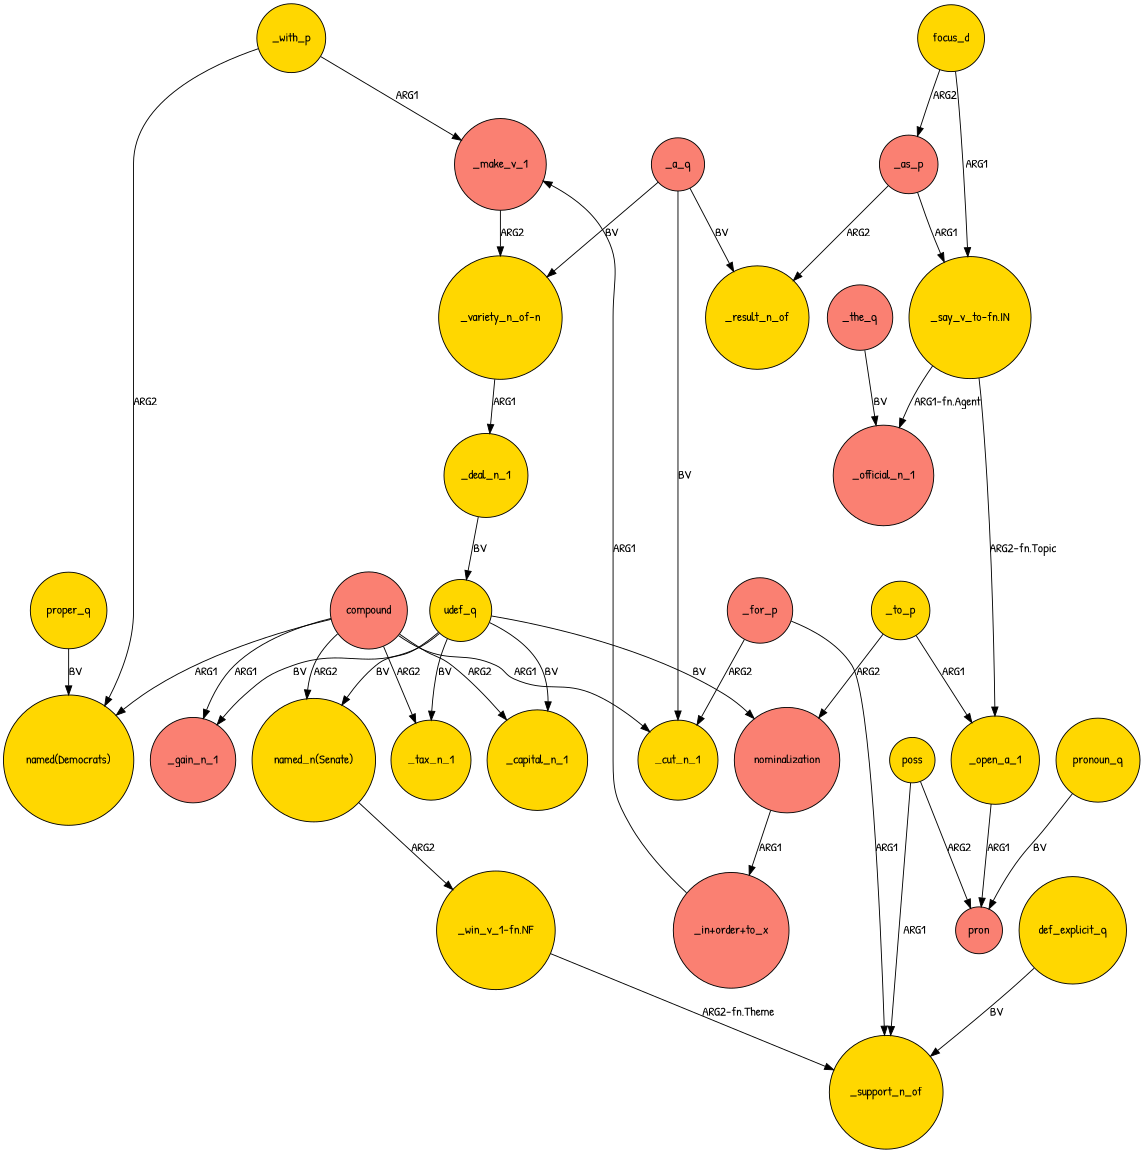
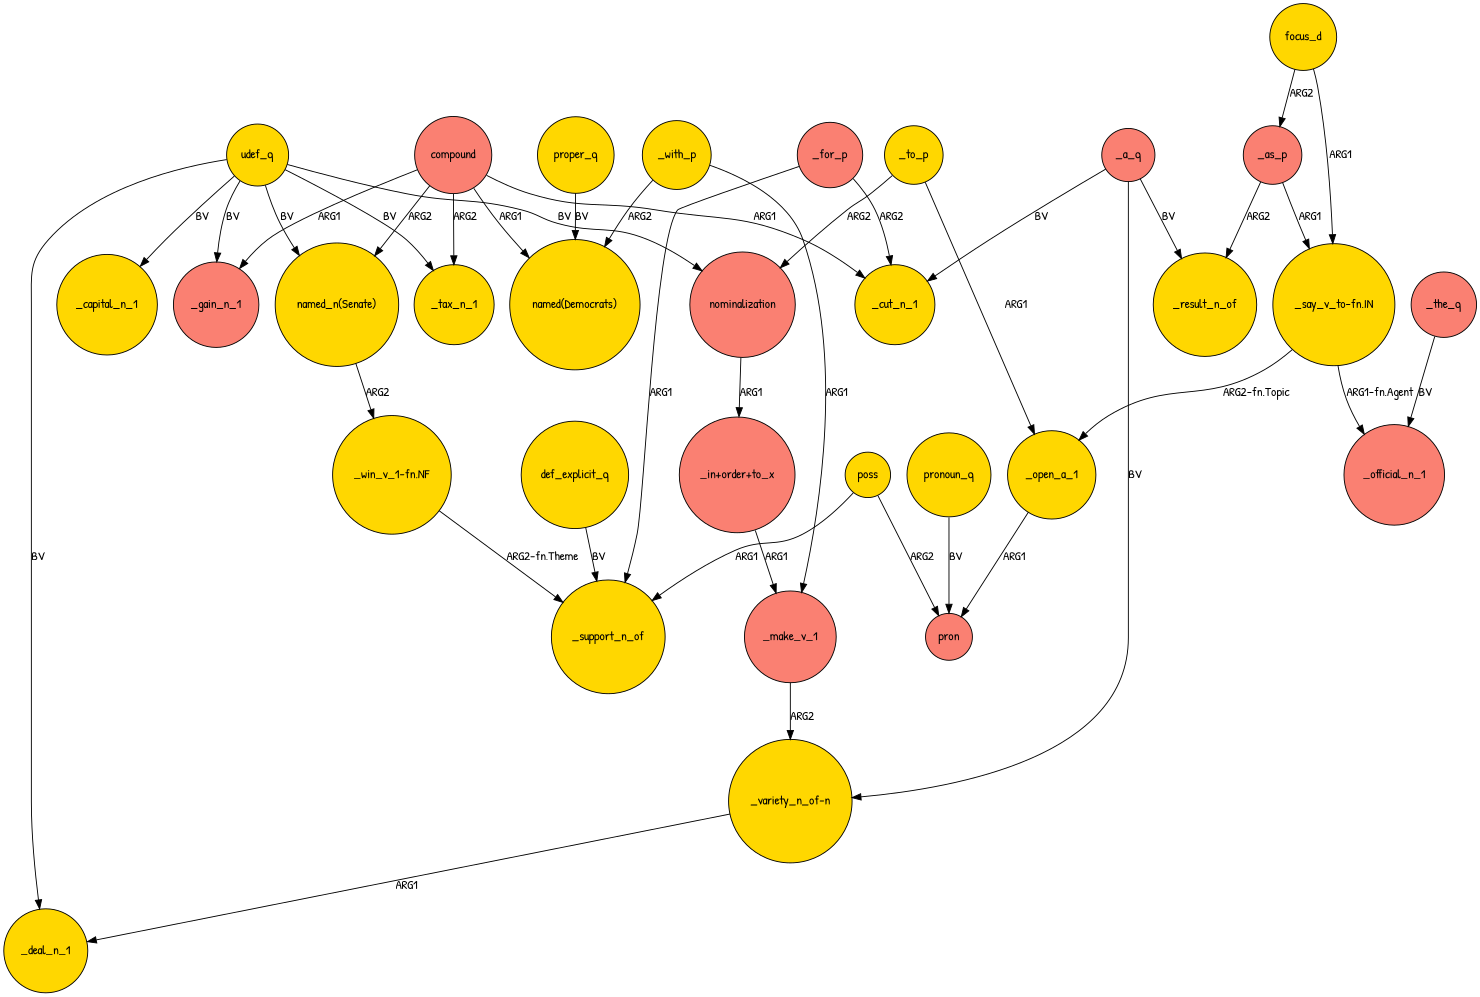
edge "_deal_n_1" -> "udef_q": reversed
edge "compound" -> "_capital_n_1": removed, label "ARG2"
